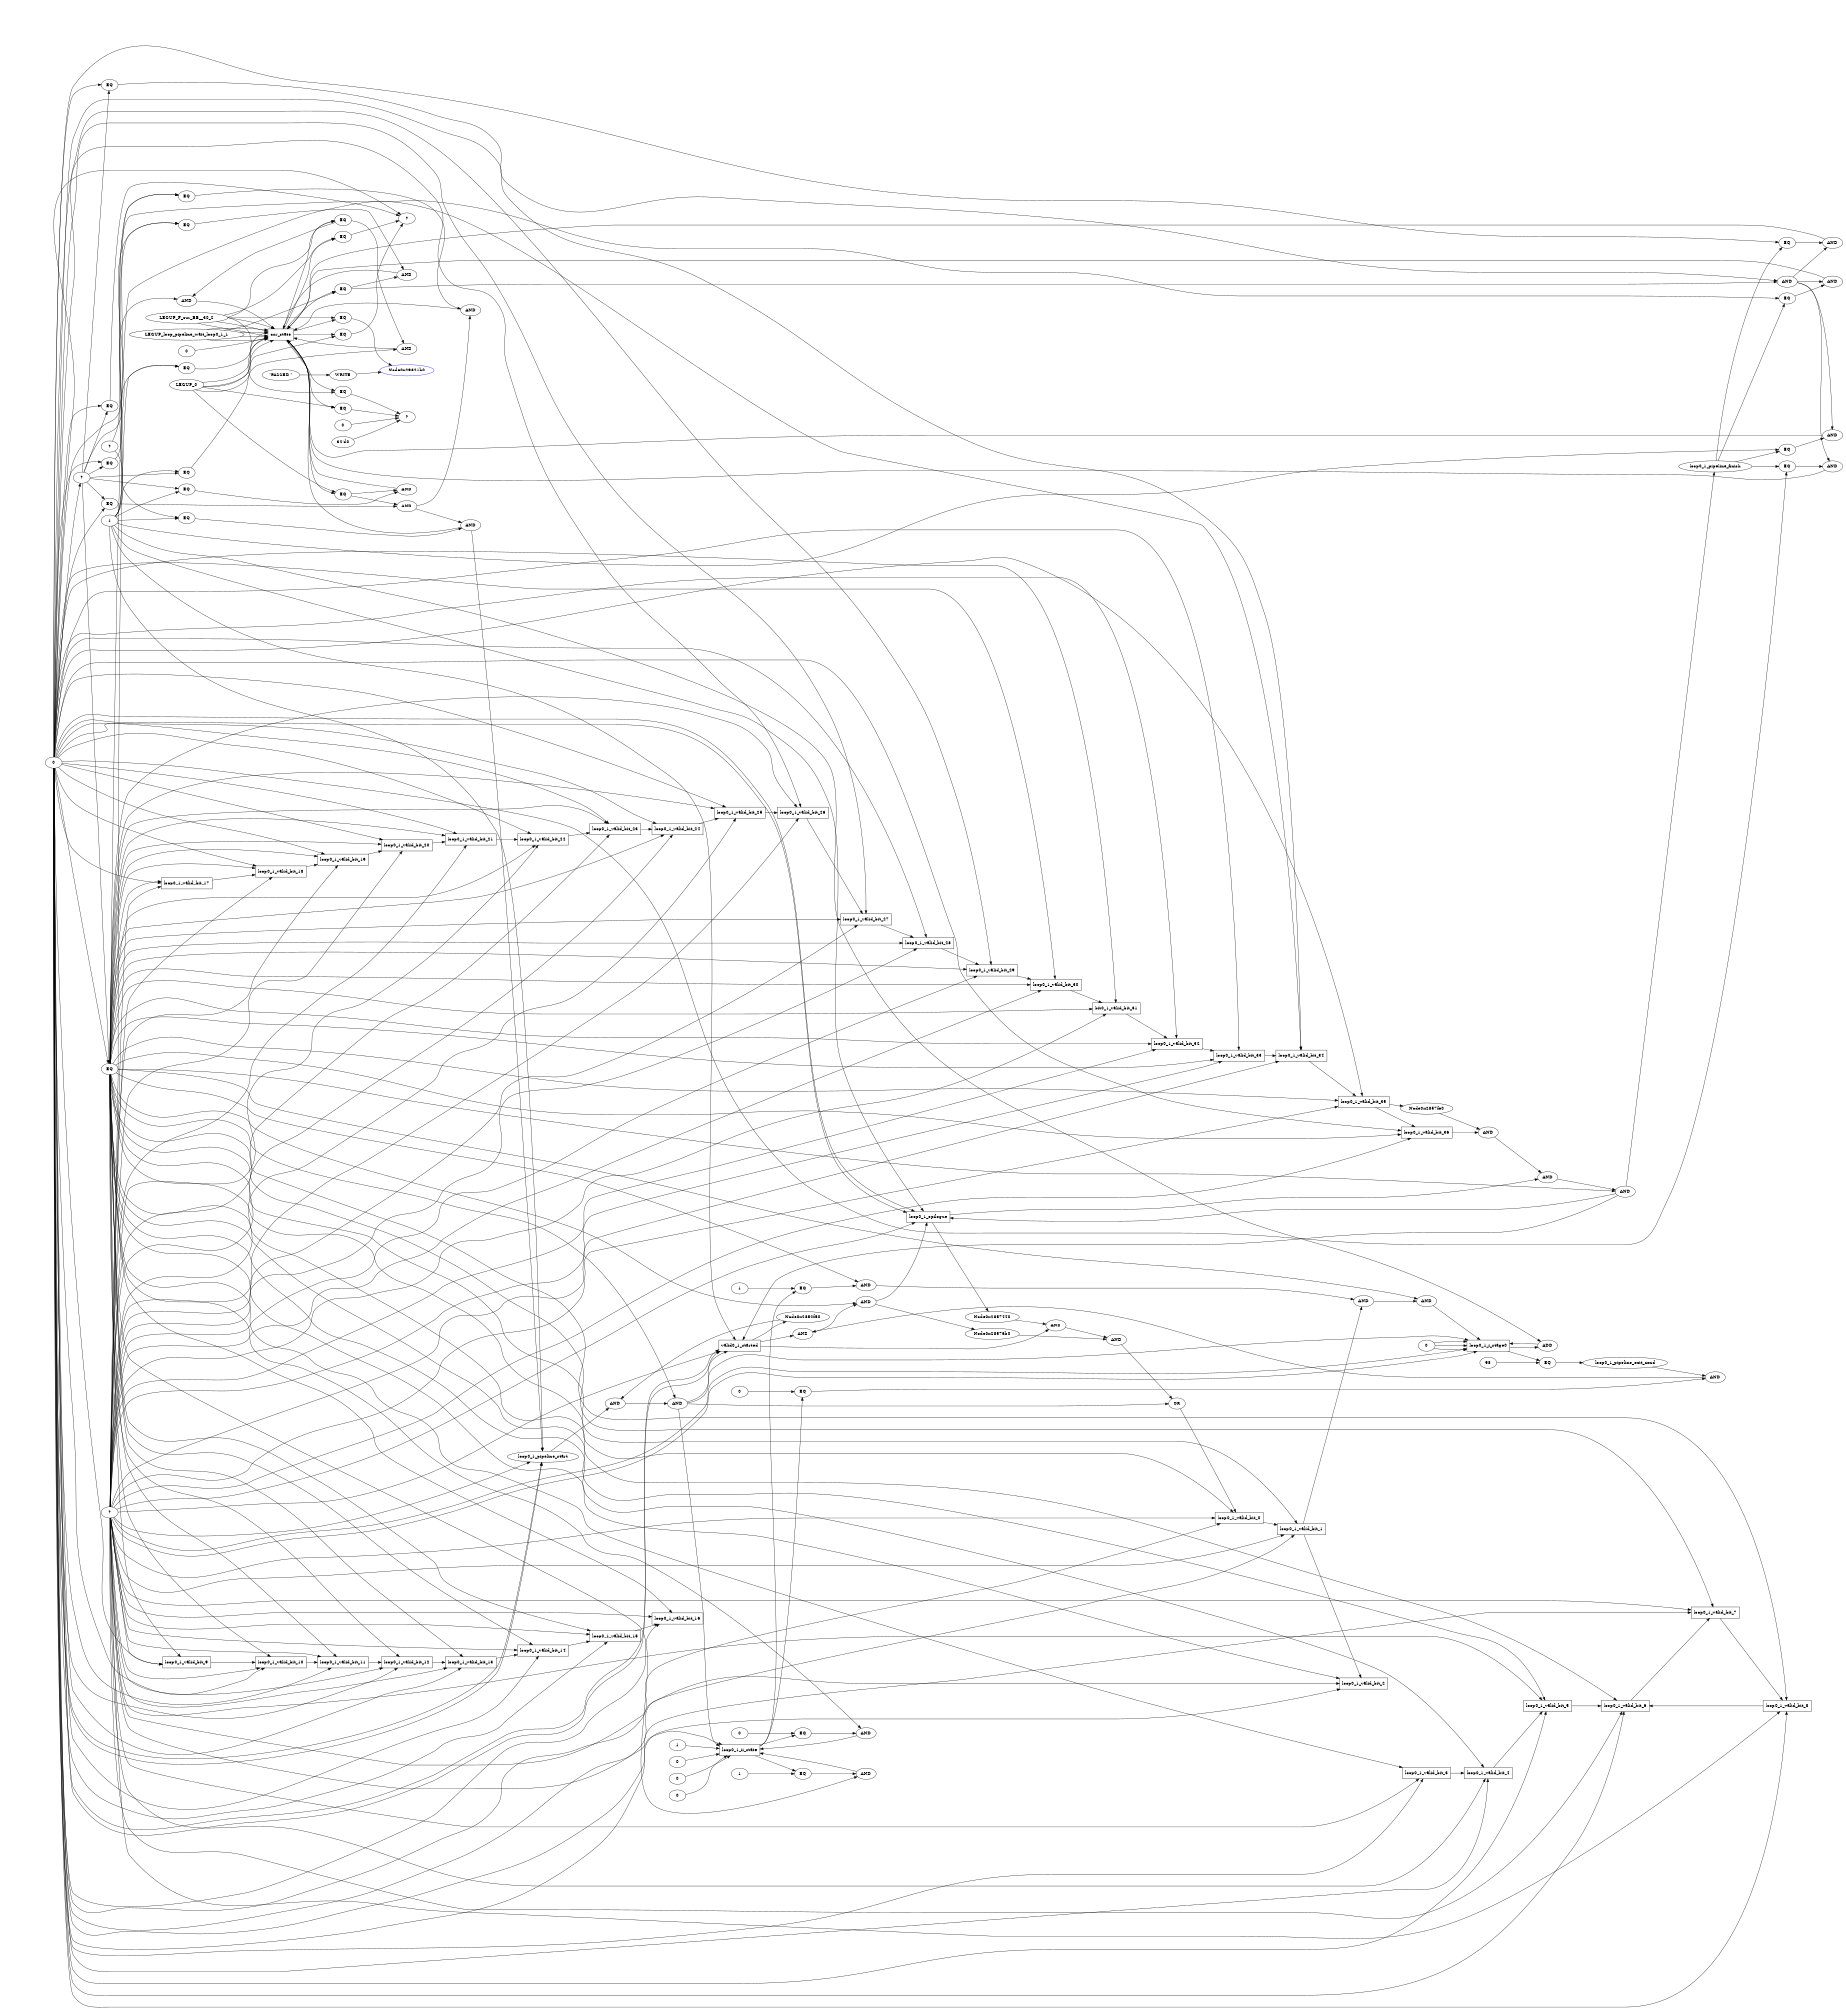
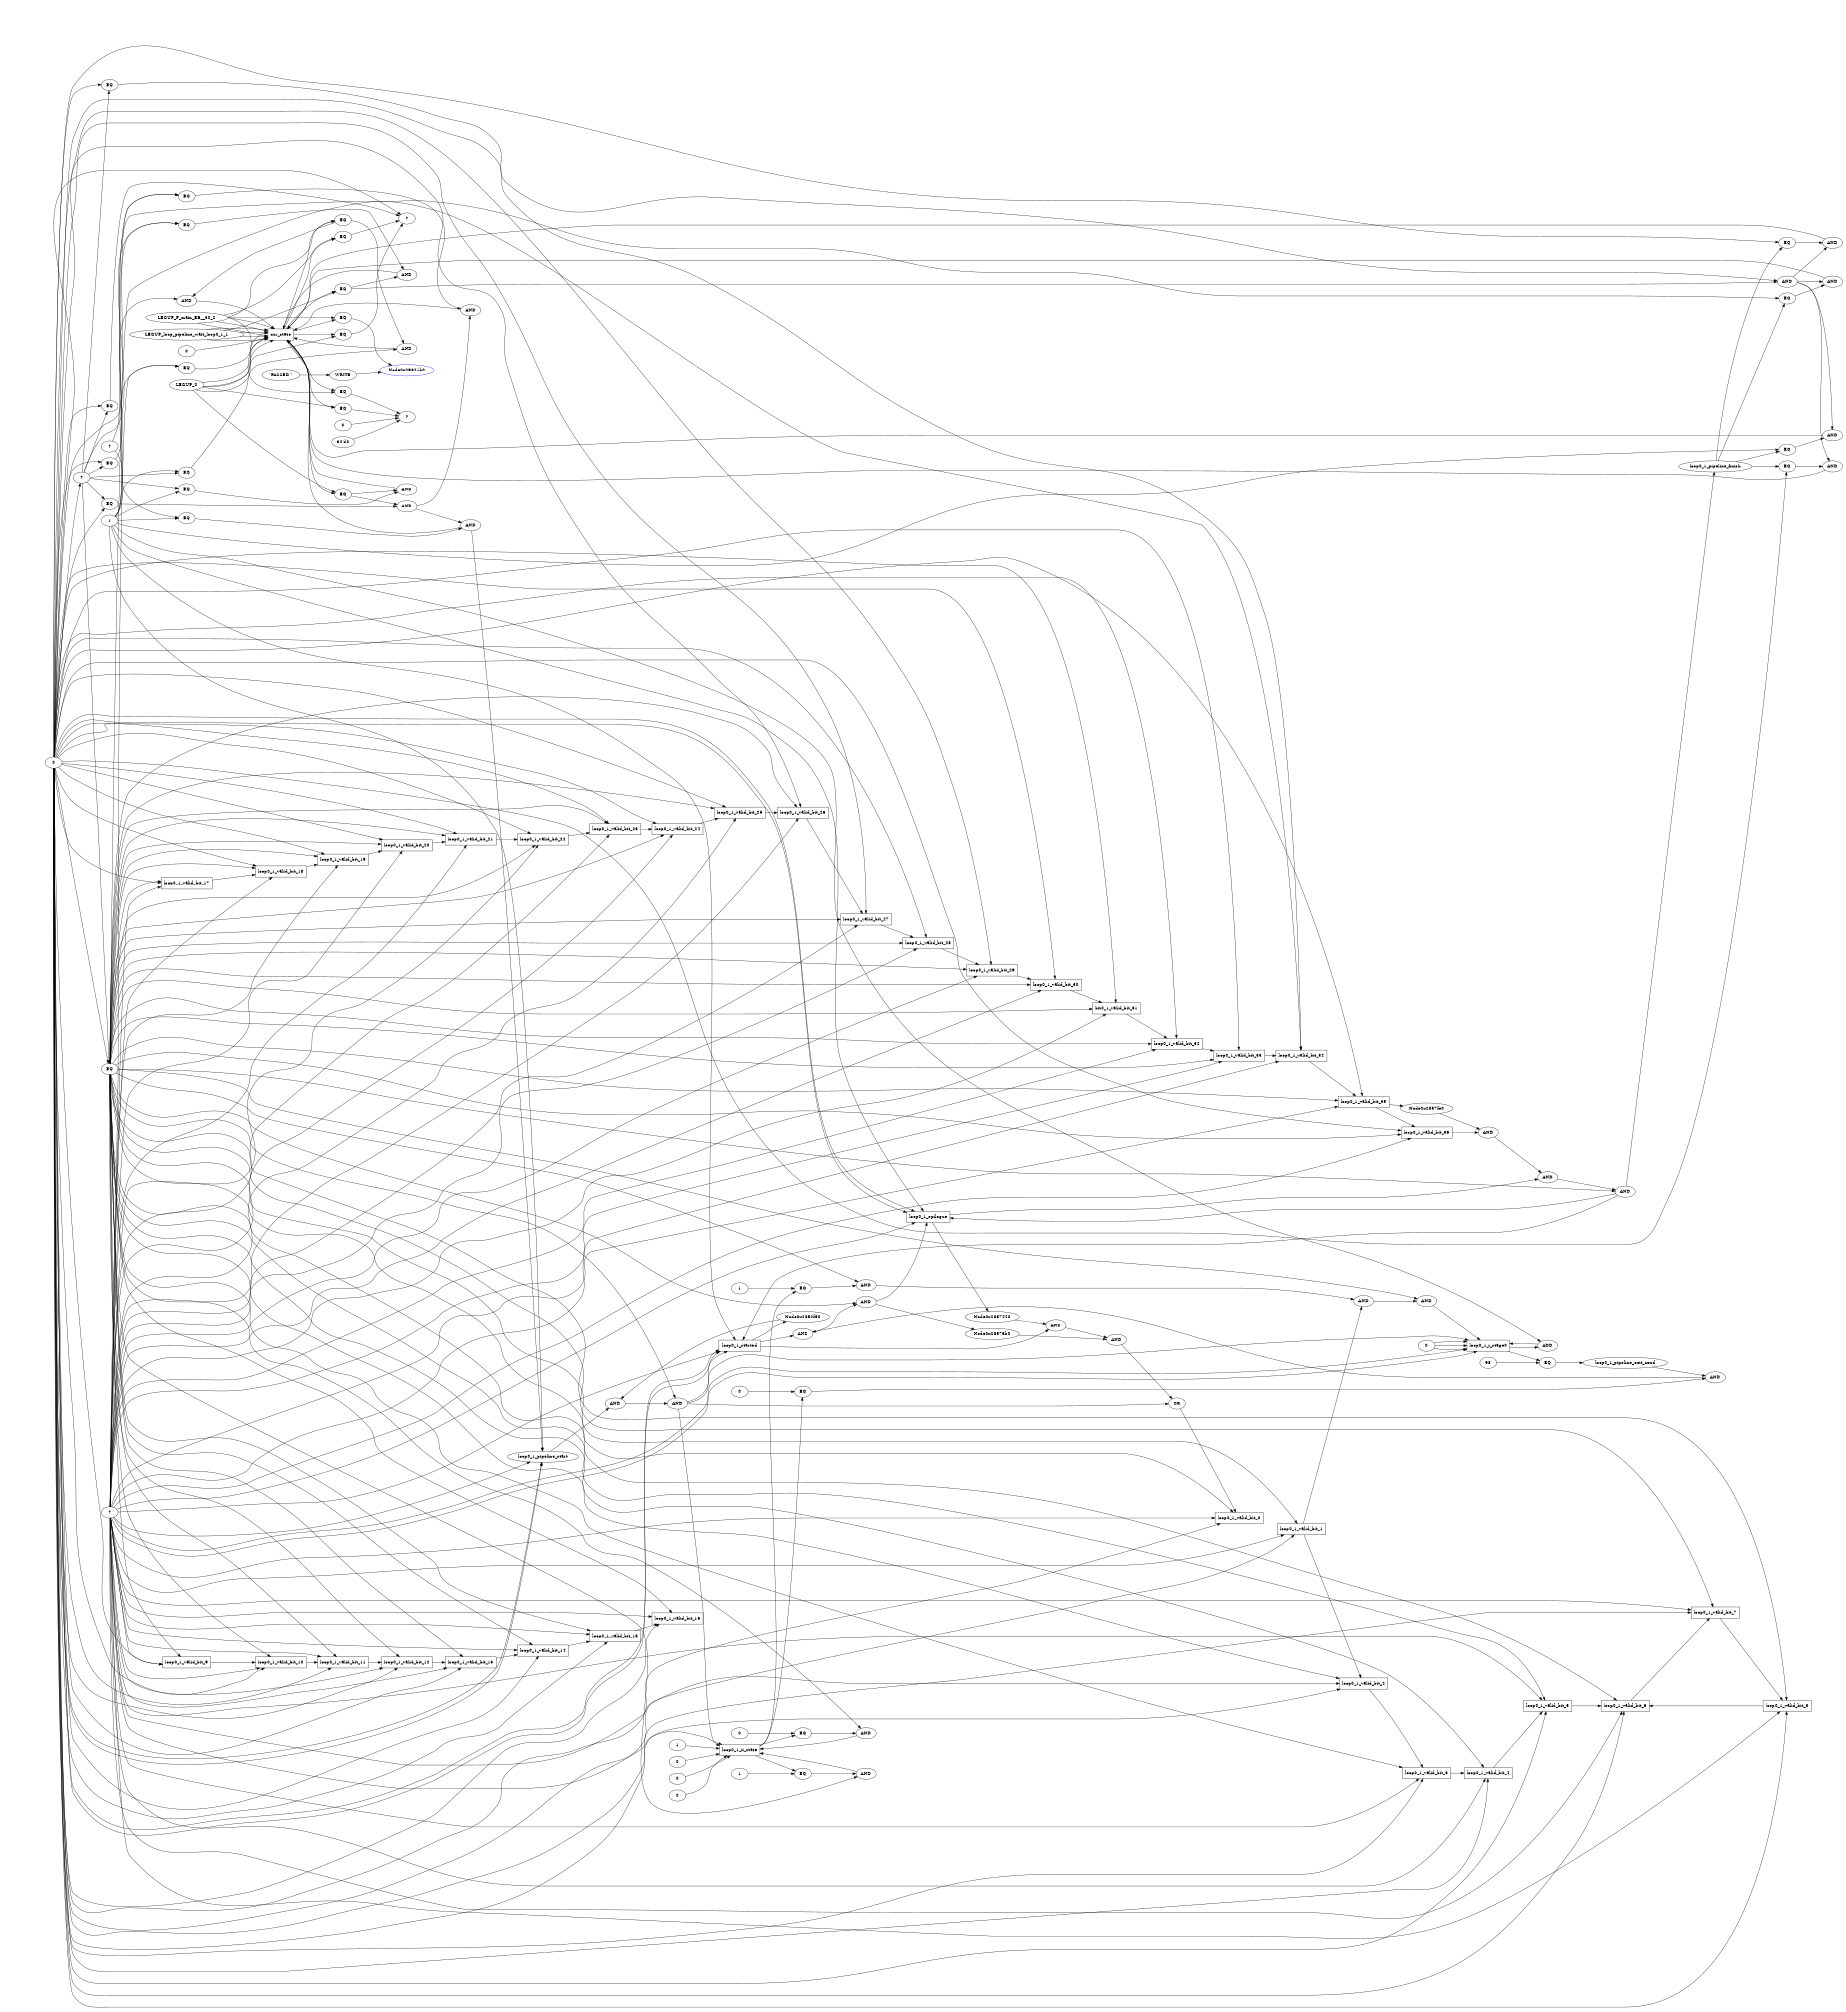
node "LEGUP_F_cur_BB__30_2": label "LEGUP_F_cur_BB__30_2" -> "LEGUP_F_main_BB__30_2"
node "valid0_1_started": label "valid0_1_started" -> "loop0_1_started"
edge "loop0_1_valid_bit_0" -> "loop0_1_valid_bit_1": removed
edge "loop0_1_valid_bit_2" -> "loop0_1_valid_bit_3": added
